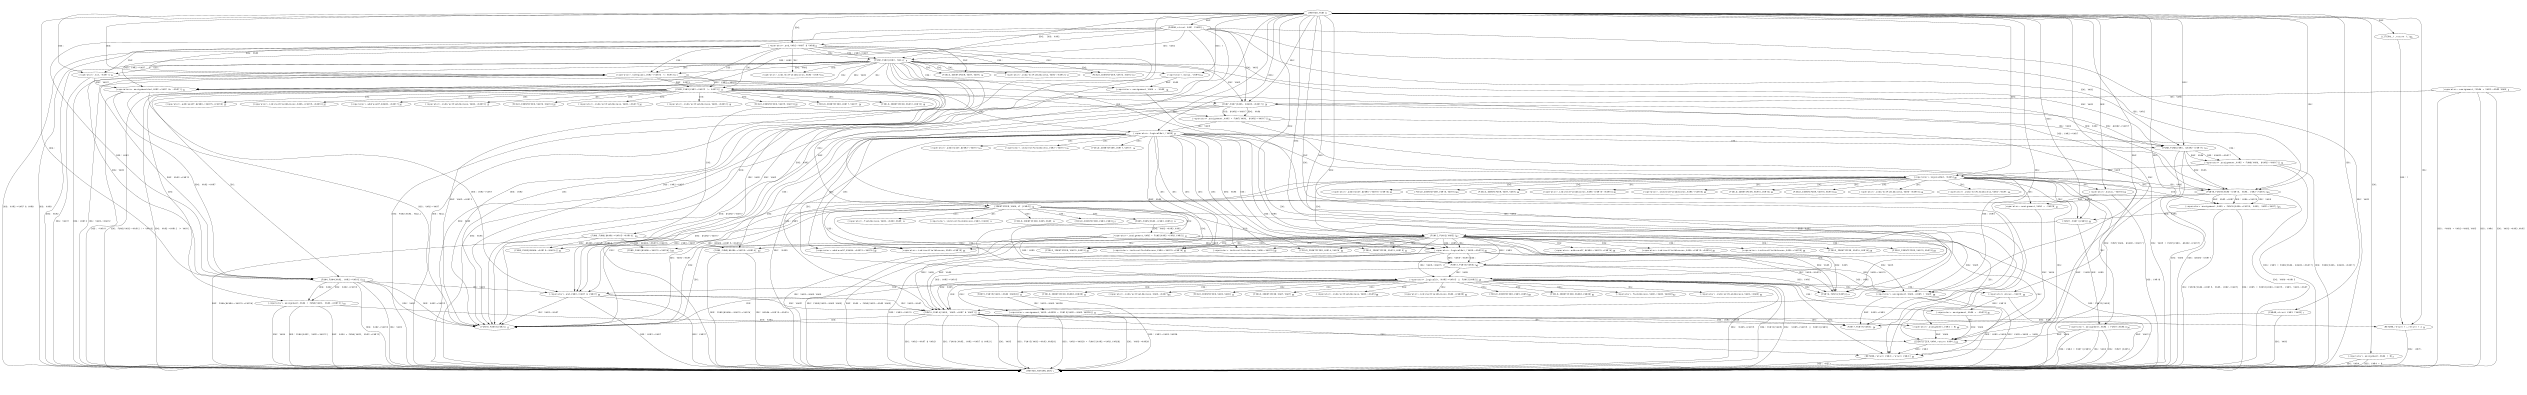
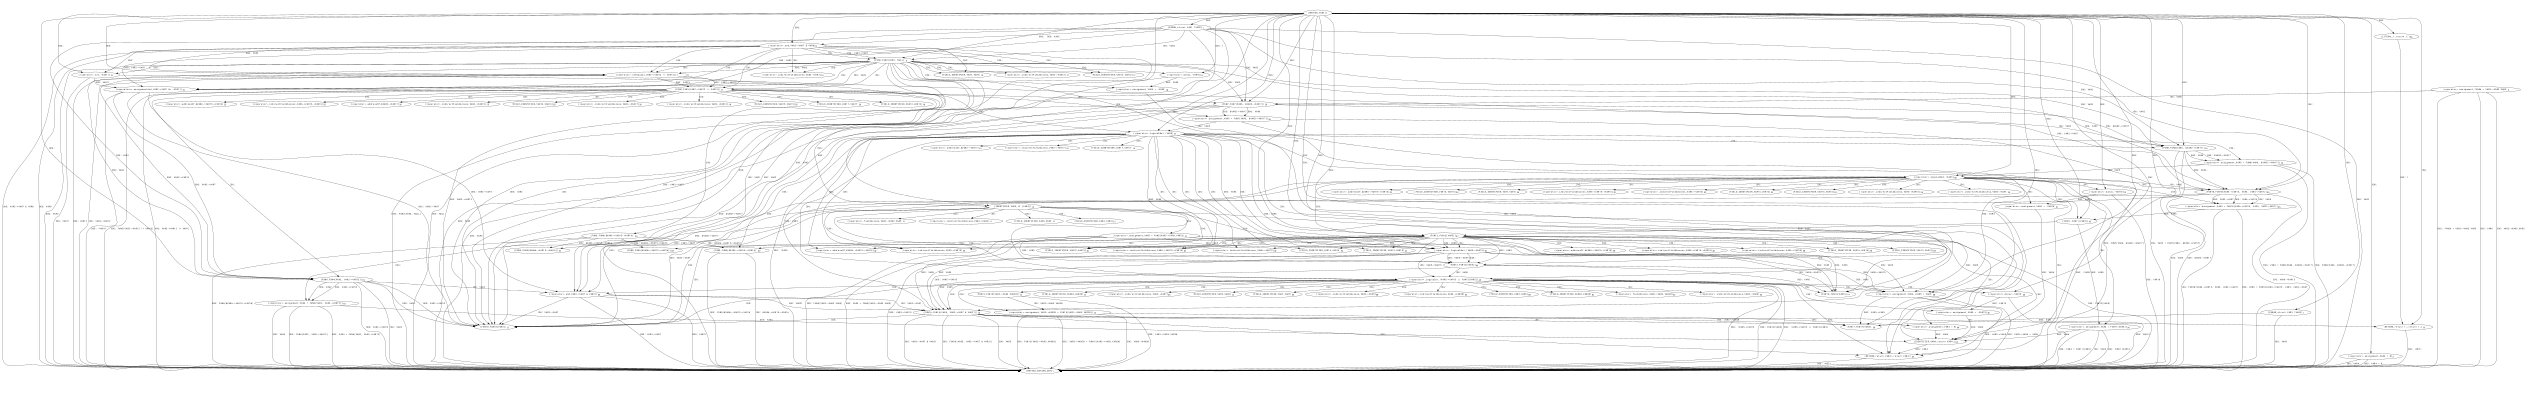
edge "(FUN3,FUN3(VAR2->VAR12 != VAR13))" -> "(<operator>.assignment,VAR4 = FUN4(VAR2, VAR2->VAR12))": now "(FUN6,FUN6(&VAR6->VAR15->VAR16))" -> "(<operator>.assignment,VAR4 = FUN4(VAR2, VAR2->VAR12))"
node "(FUN5,FUN5(VAR2->VAR3.VAR5))": removed
